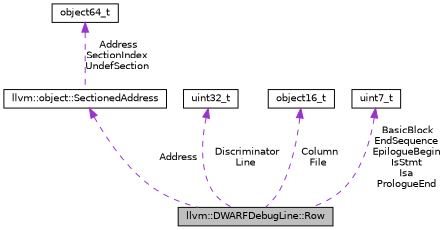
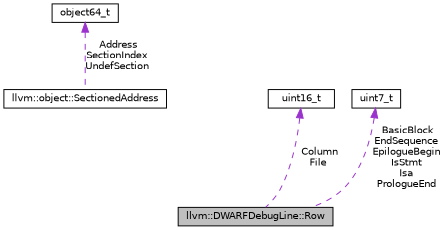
node "uint32_t": removed
node "object16_t": label "object16_t" -> "uint16_t"
edge "llvm::DWARFDebugLine::Row" -> "llvm::object::SectionedAddress": removed, label "Address"
